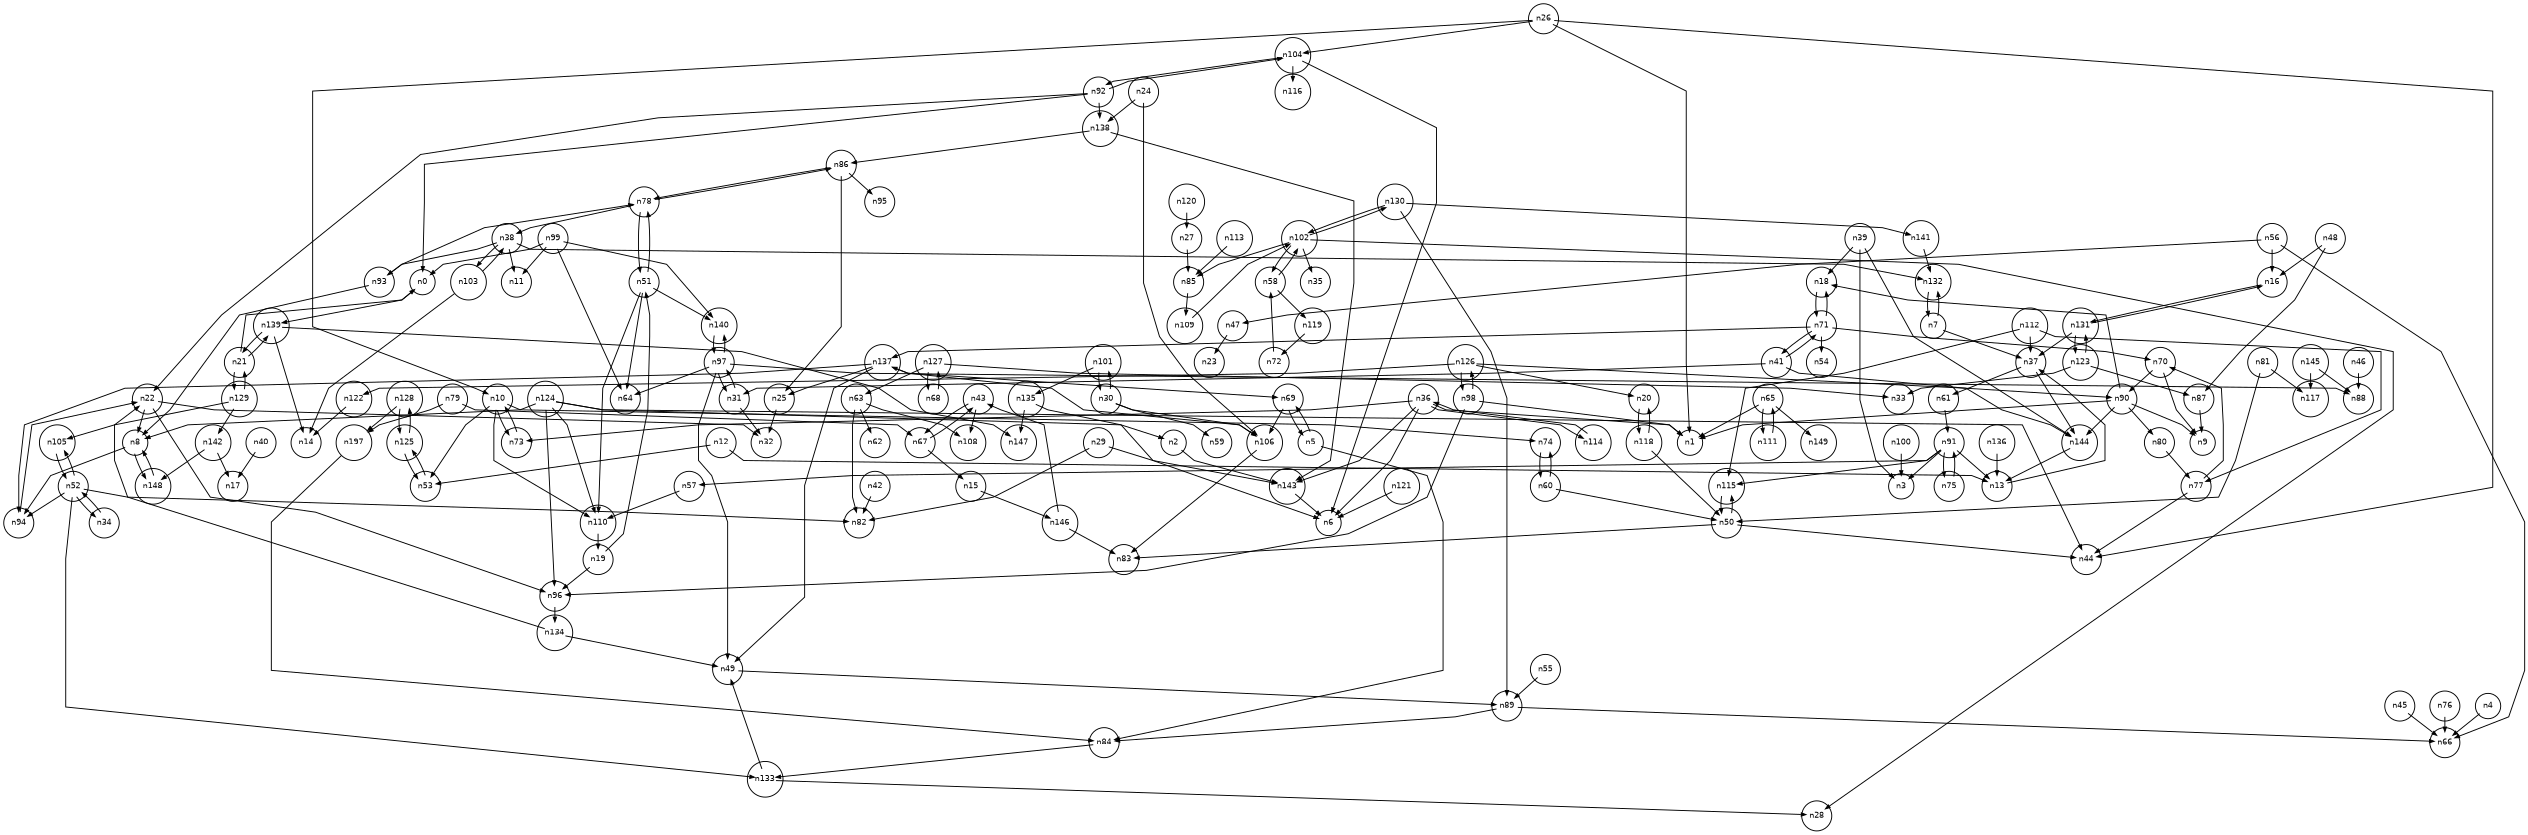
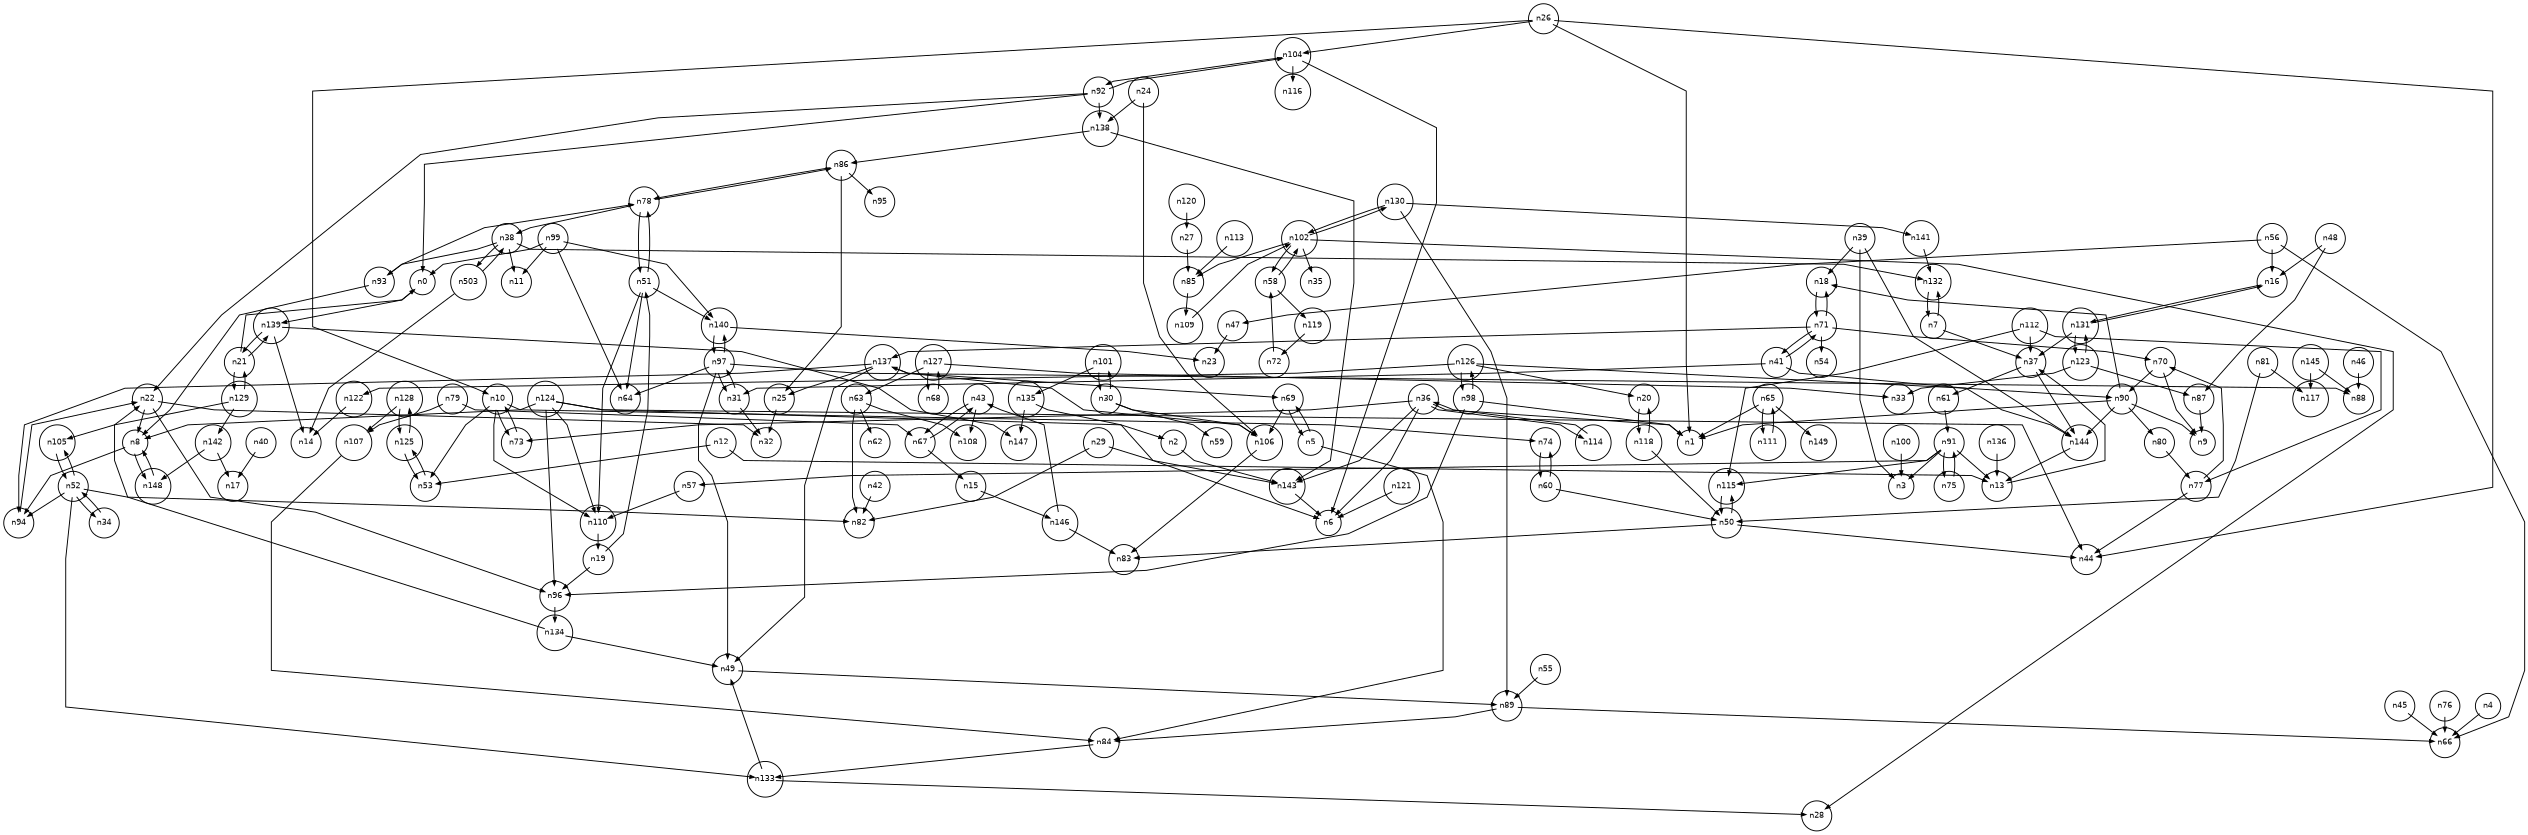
node "n103": label "n103" -> "n503"
edge "n140" -> "n23": added
node "n197": label "n197" -> "n107"
